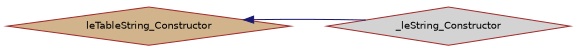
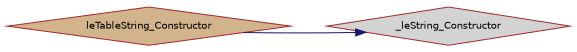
edge "_leString_Constructor" -> "leTableString_Constructor": reversed
